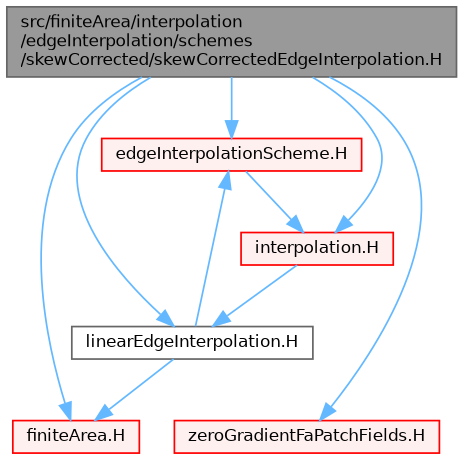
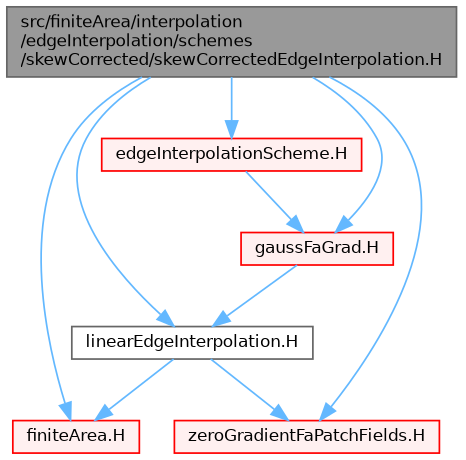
node "interpolation.H": label "interpolation.H" -> "gaussFaGrad.H"
edge "linearEdgeInterpolation.H" -> "edgeInterpolationScheme.H": now "linearEdgeInterpolation.H" -> "zeroGradientFaPatchFields.H"
